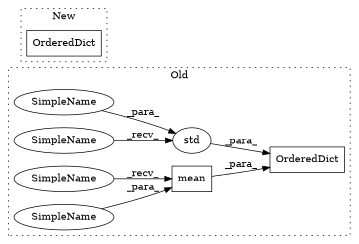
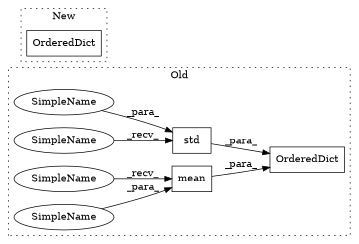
node "std": shape ellipse -> box
